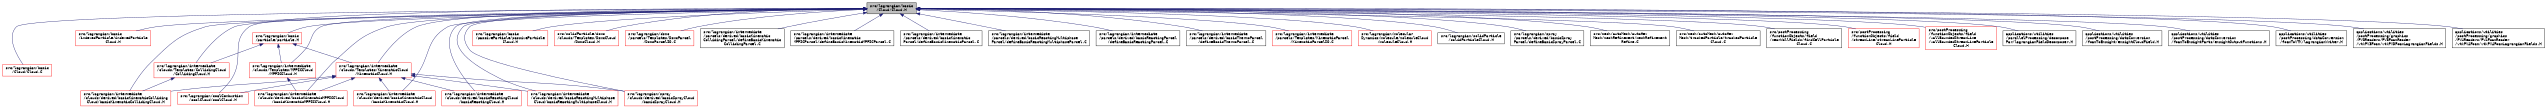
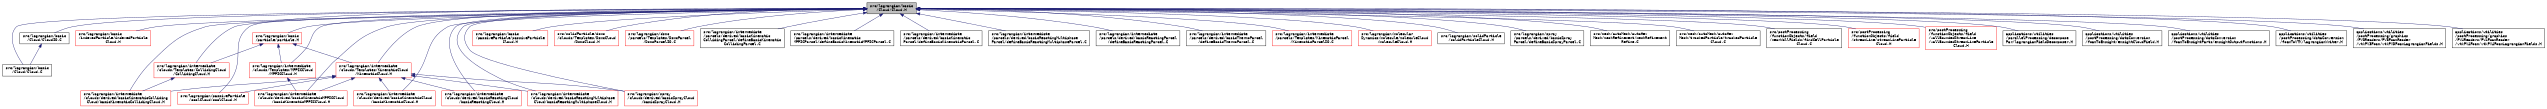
node "src/lagrangian/basic /Cloud/CloudIO.C": added
node "src/lagrangian/basic /Cloud/Cloud.C": color red -> black
node "src/lagrangian/coalCombustion /coalCloud/coalCloud.H": label "src/lagrangian/coalCombustion /coalCloud/coalCloud.H" -> "src/lagrangian/passiveParticle /coalCloud/coalCloud.H"
